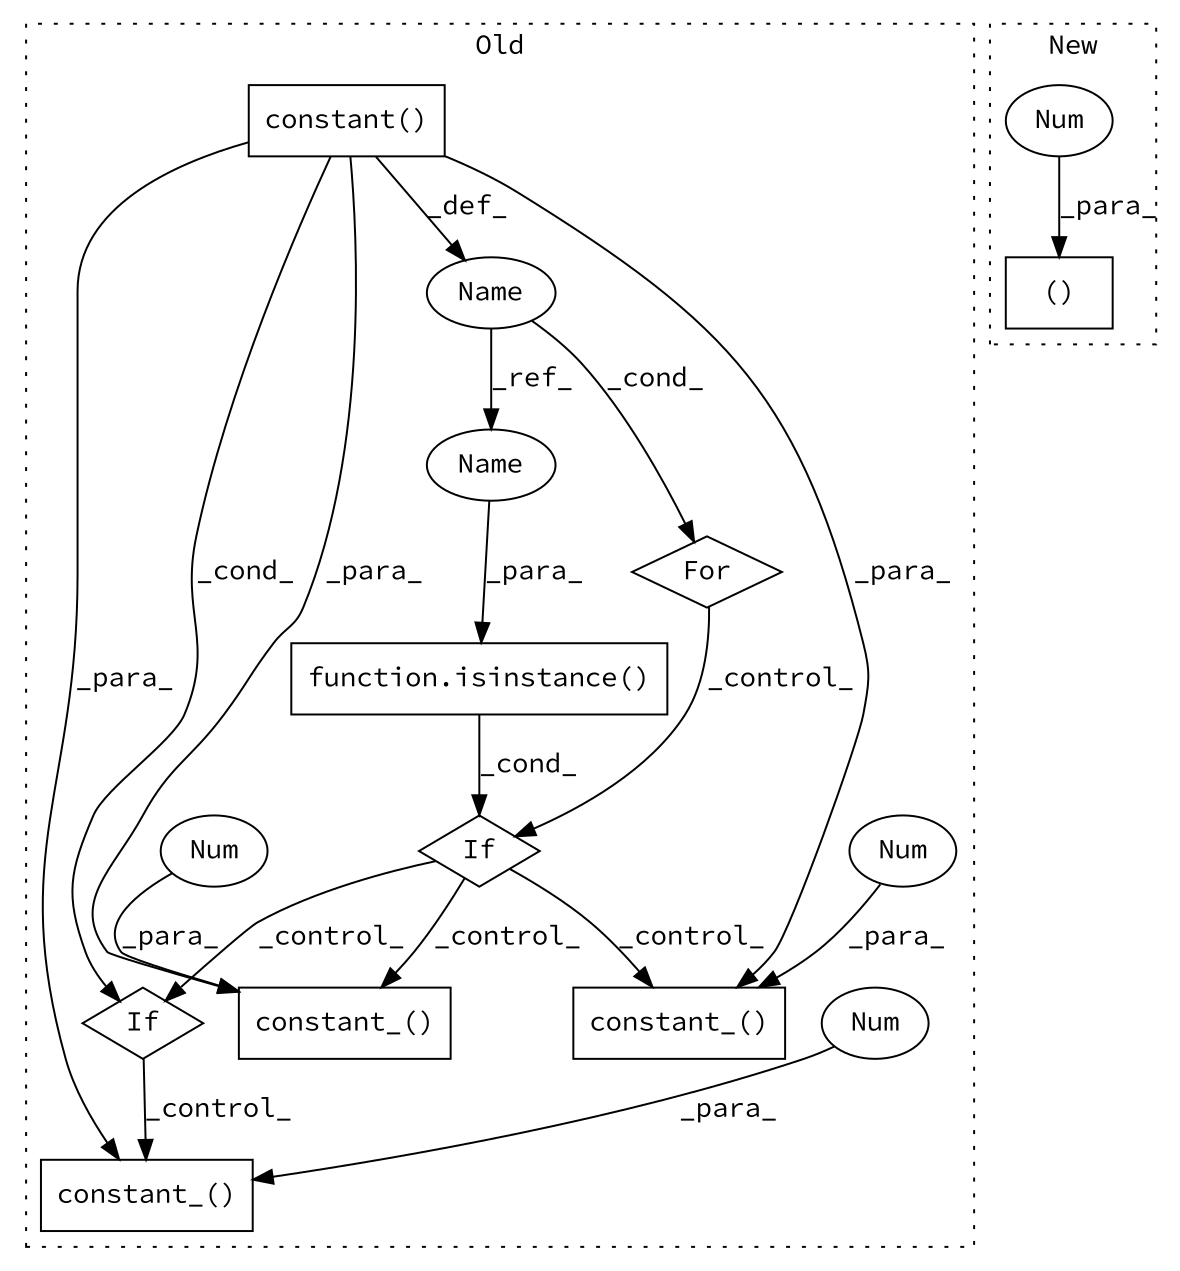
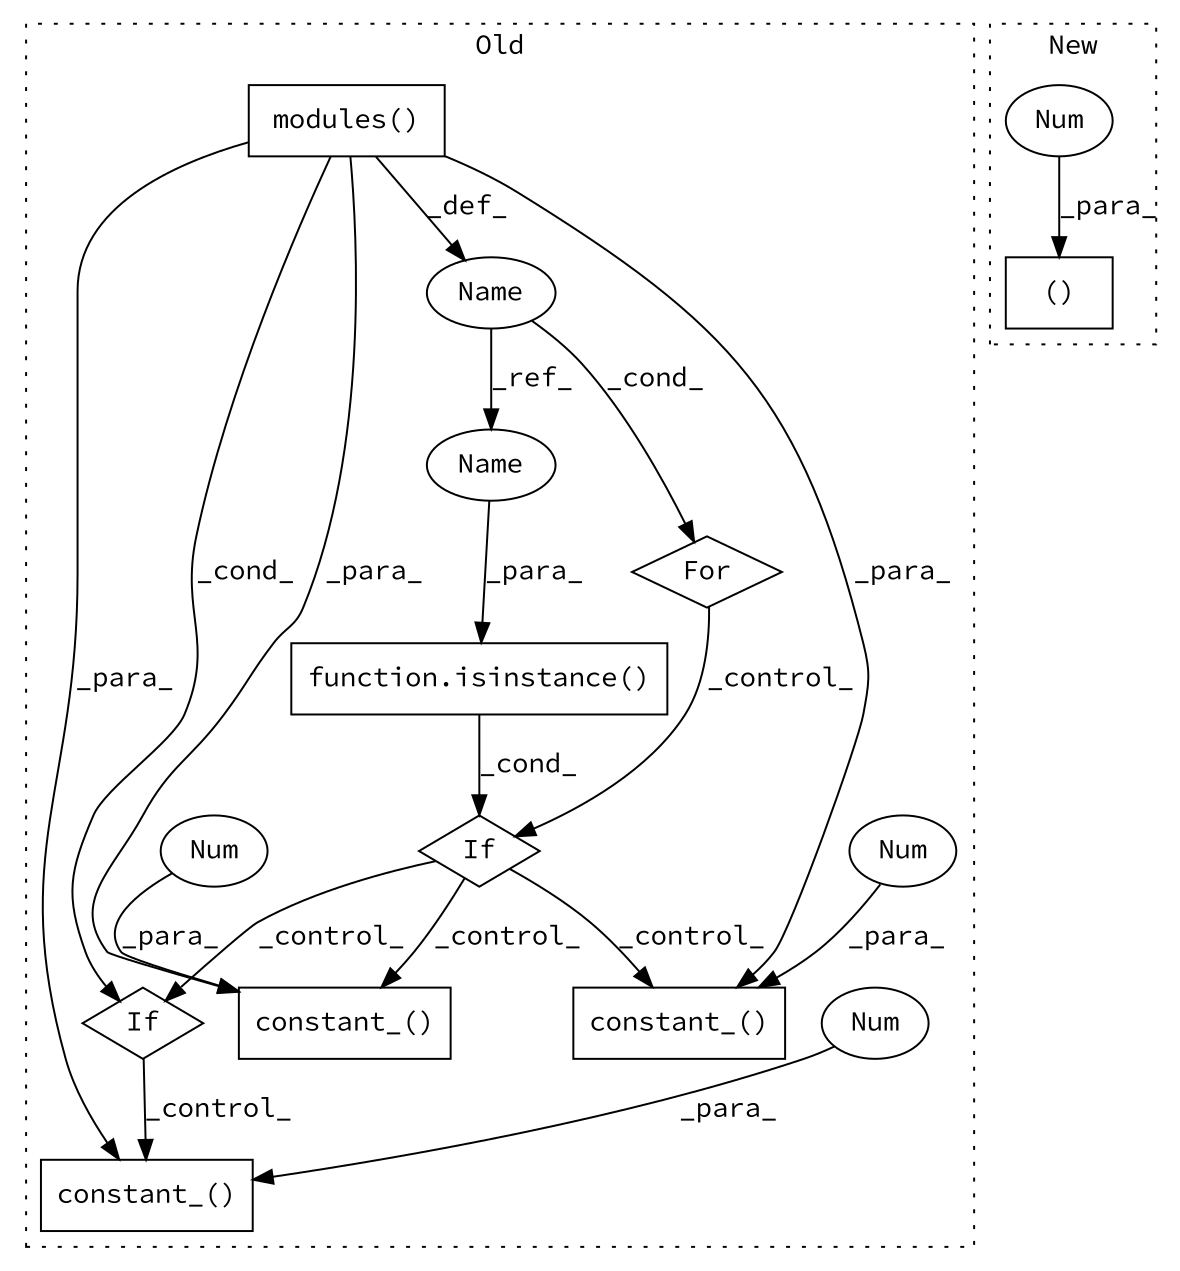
node "constant()": label "constant()" -> "modules()"
